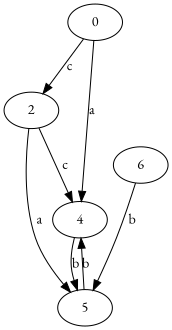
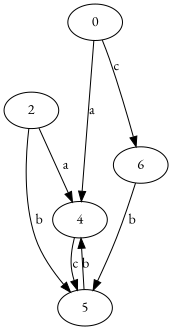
edge "0" -> "2": now "0" -> "6"
edge "2" -> "4": label "c" -> "a"
edge "2" -> "5": label "a" -> "b"
edge "4" -> "5": label "b" -> "c"
